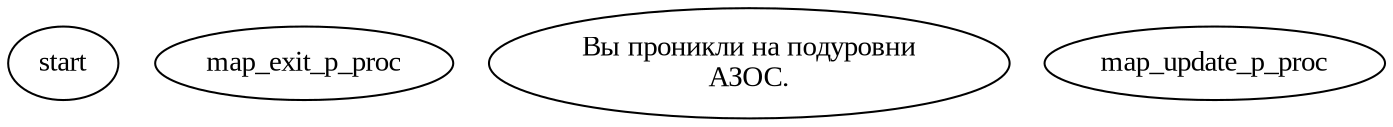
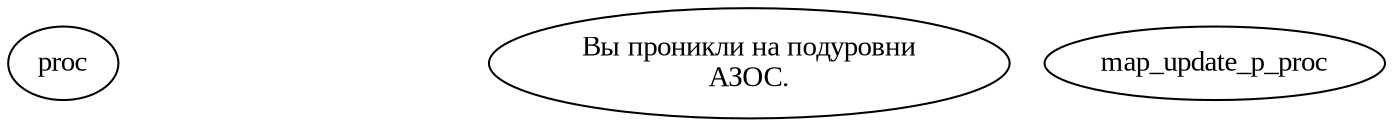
node "start": label "start" -> "proc"
node "map_exit_p_proc": removed
